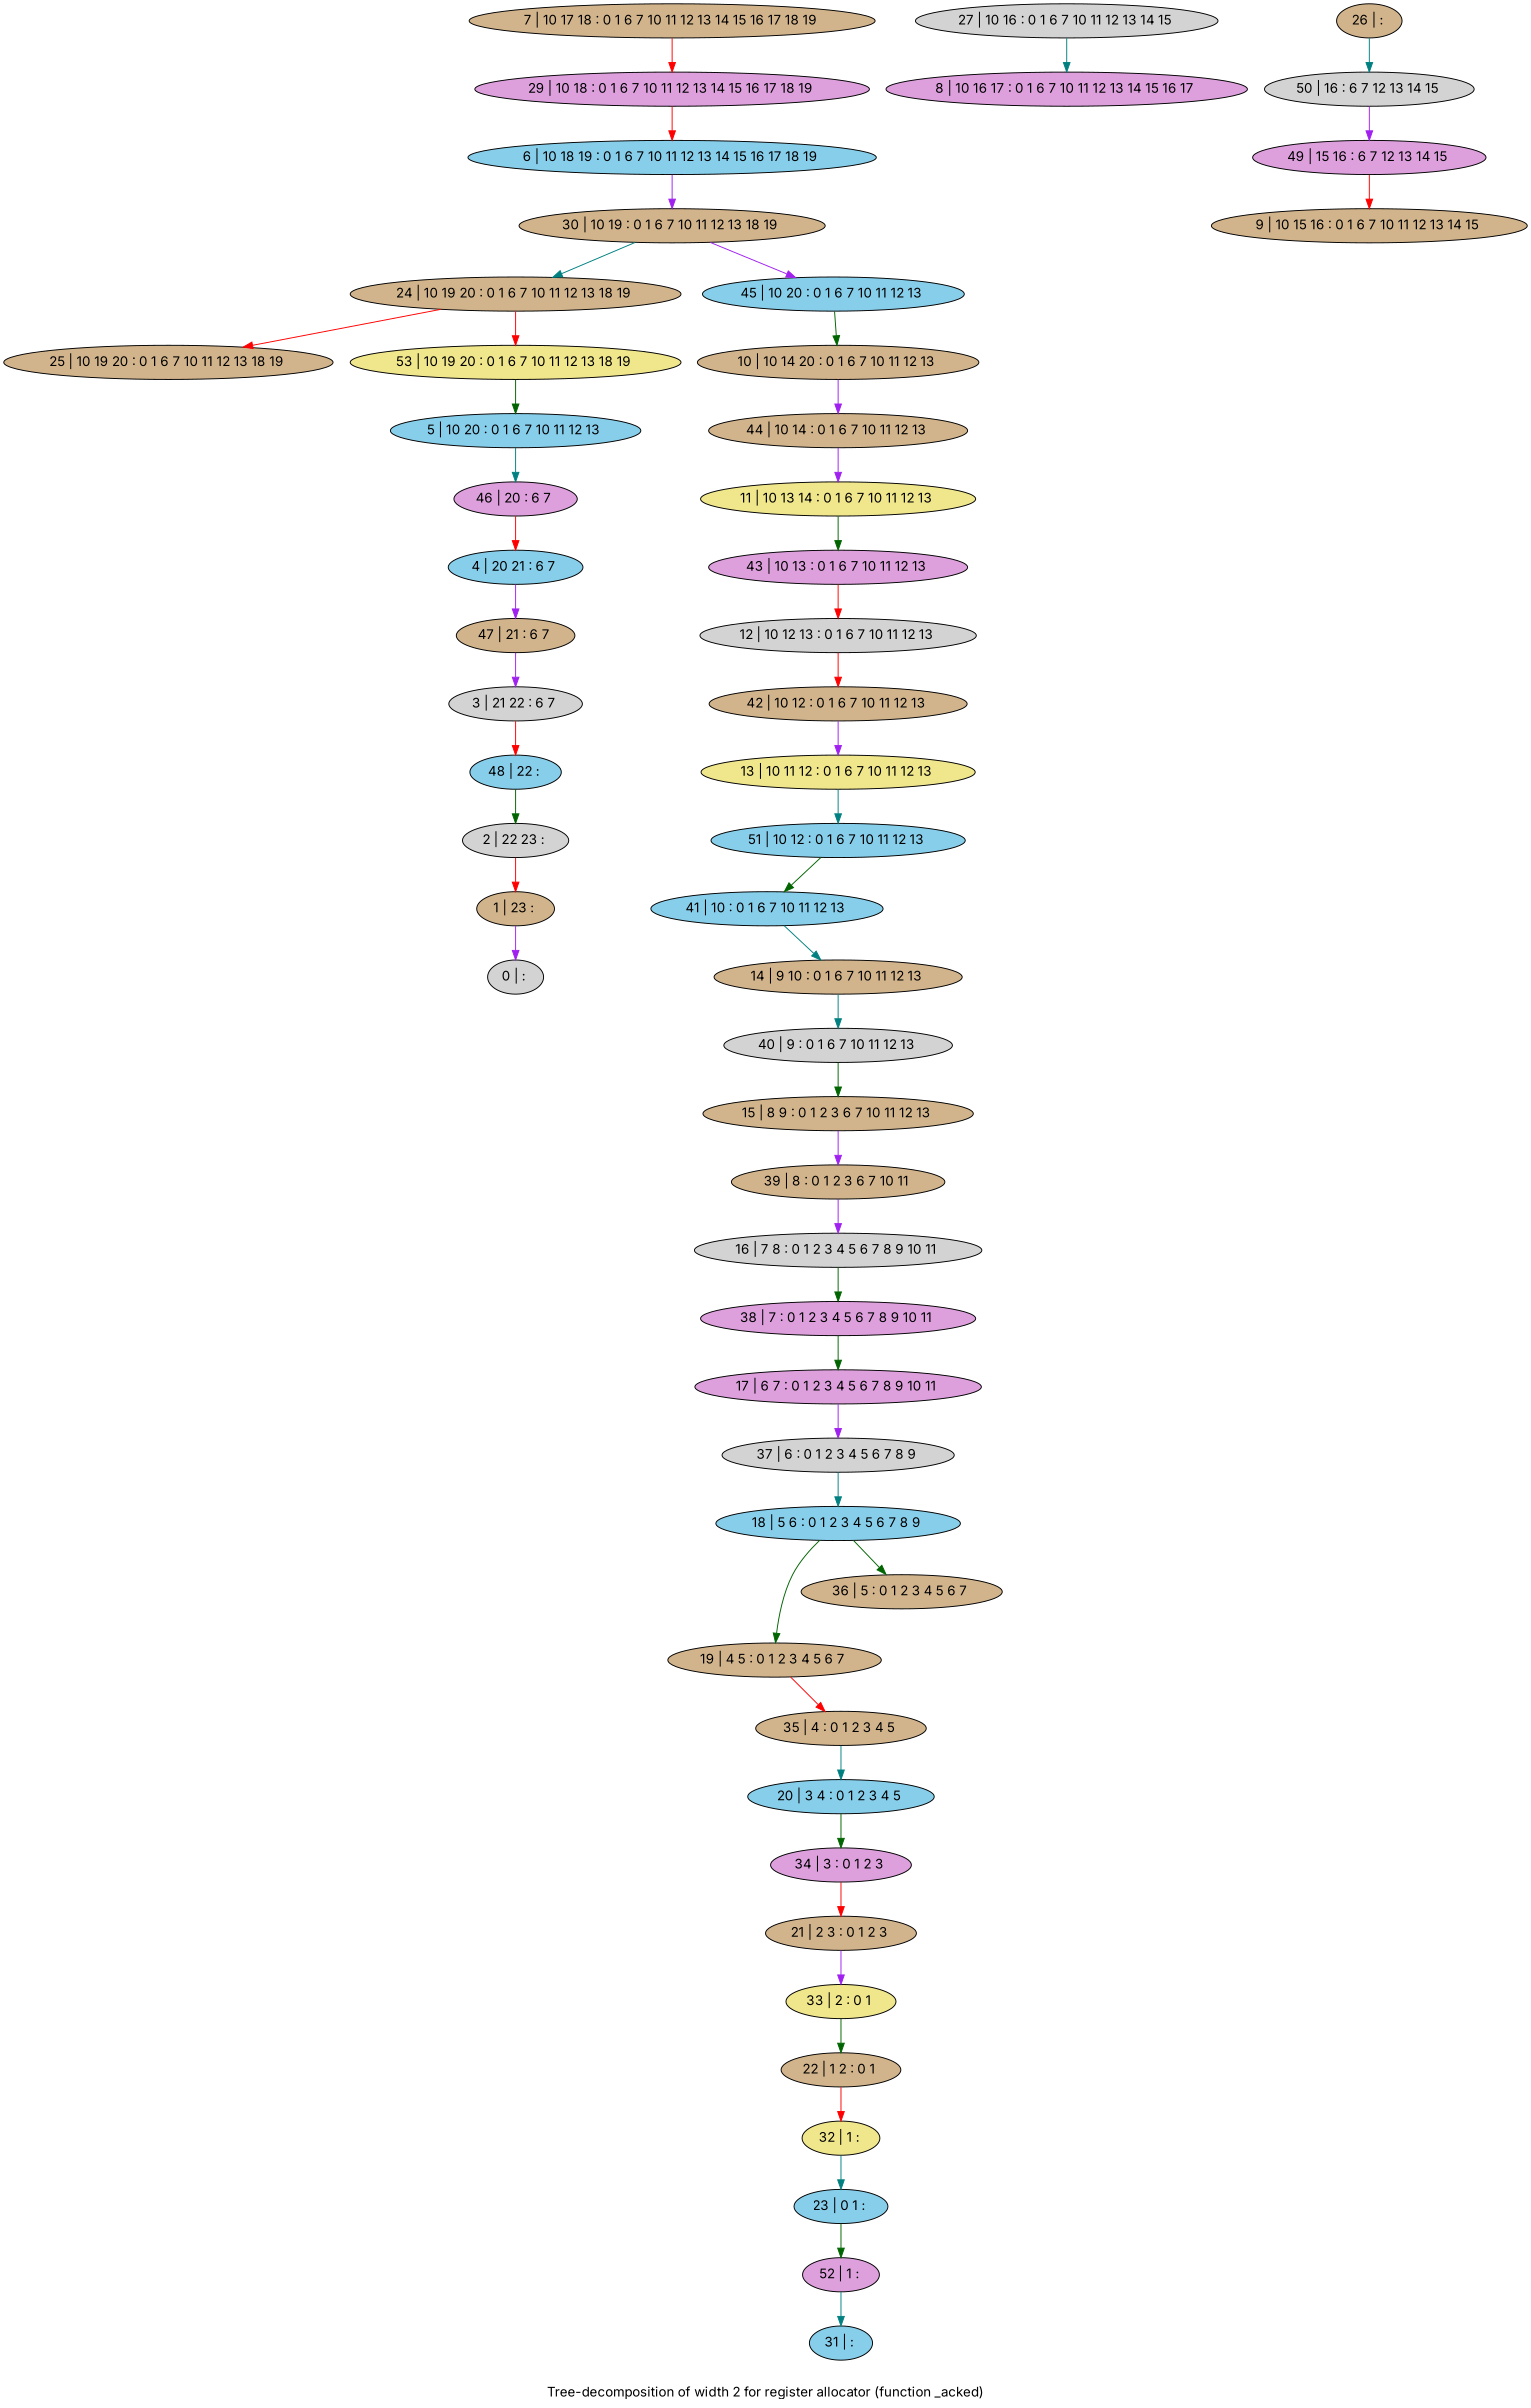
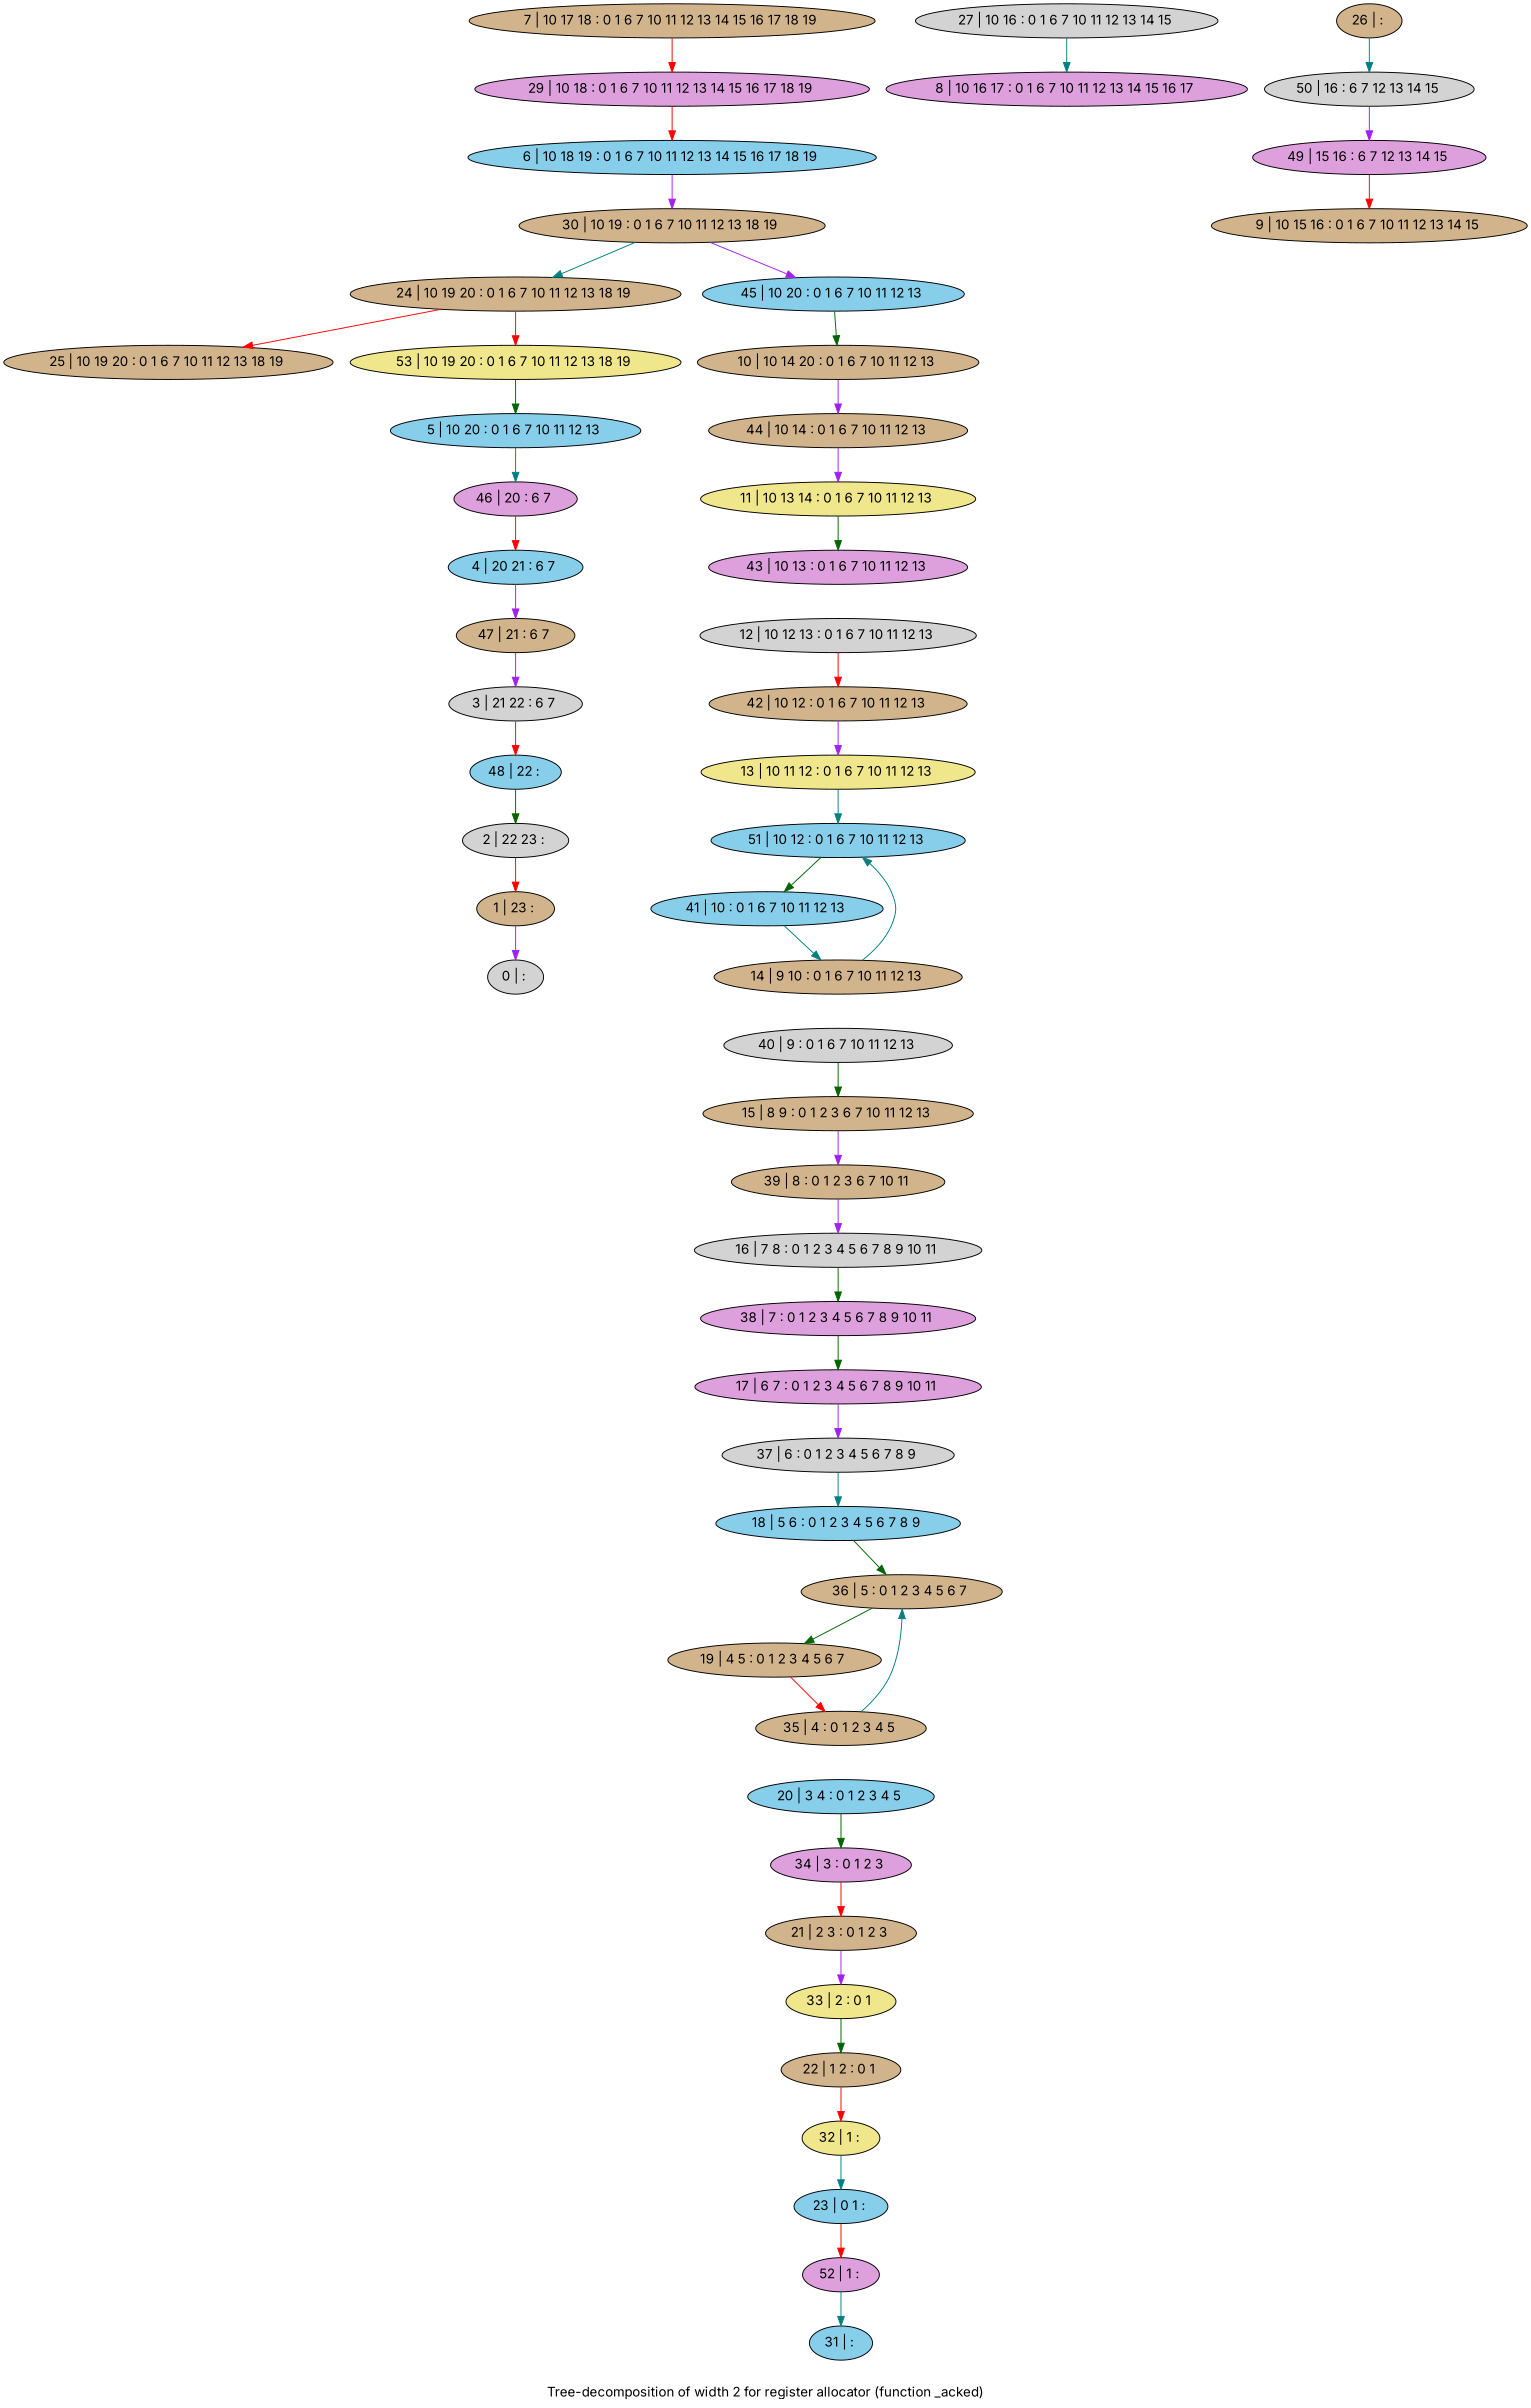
edge "43 | 10 13 : 0 1 6 7 10 11 12 13" -> "12 | 10 12 13 : 0 1 6 7 10 11 12 13": removed
edge "14 | 9 10 : 0 1 6 7 10 11 12 13" -> "40 | 9 : 0 1 6 7 10 11 12 13": now "14 | 9 10 : 0 1 6 7 10 11 12 13" -> "51 | 10 12 : 0 1 6 7 10 11 12 13"
edge "18 | 5 6 : 0 1 2 3 4 5 6 7 8 9" -> "19 | 4 5 : 0 1 2 3 4 5 6 7": now "36 | 5 : 0 1 2 3 4 5 6 7" -> "19 | 4 5 : 0 1 2 3 4 5 6 7"
edge "35 | 4 : 0 1 2 3 4 5" -> "20 | 3 4 : 0 1 2 3 4 5": now "35 | 4 : 0 1 2 3 4 5" -> "36 | 5 : 0 1 2 3 4 5 6 7"
edge "23 | 0 1 :" -> "52 | 1 :": color darkgreen -> red
